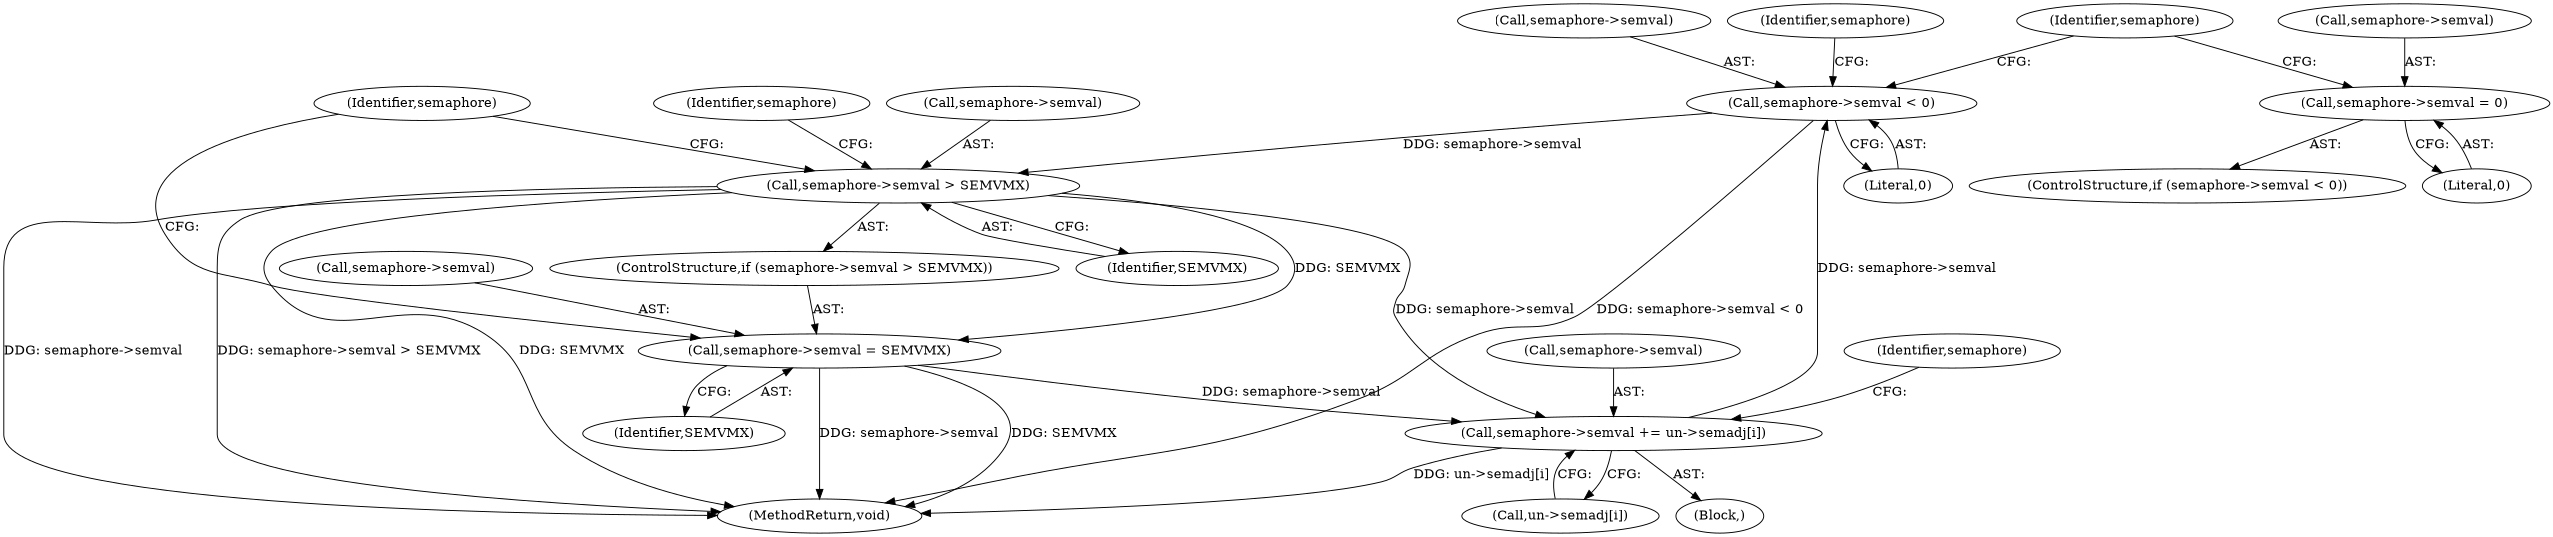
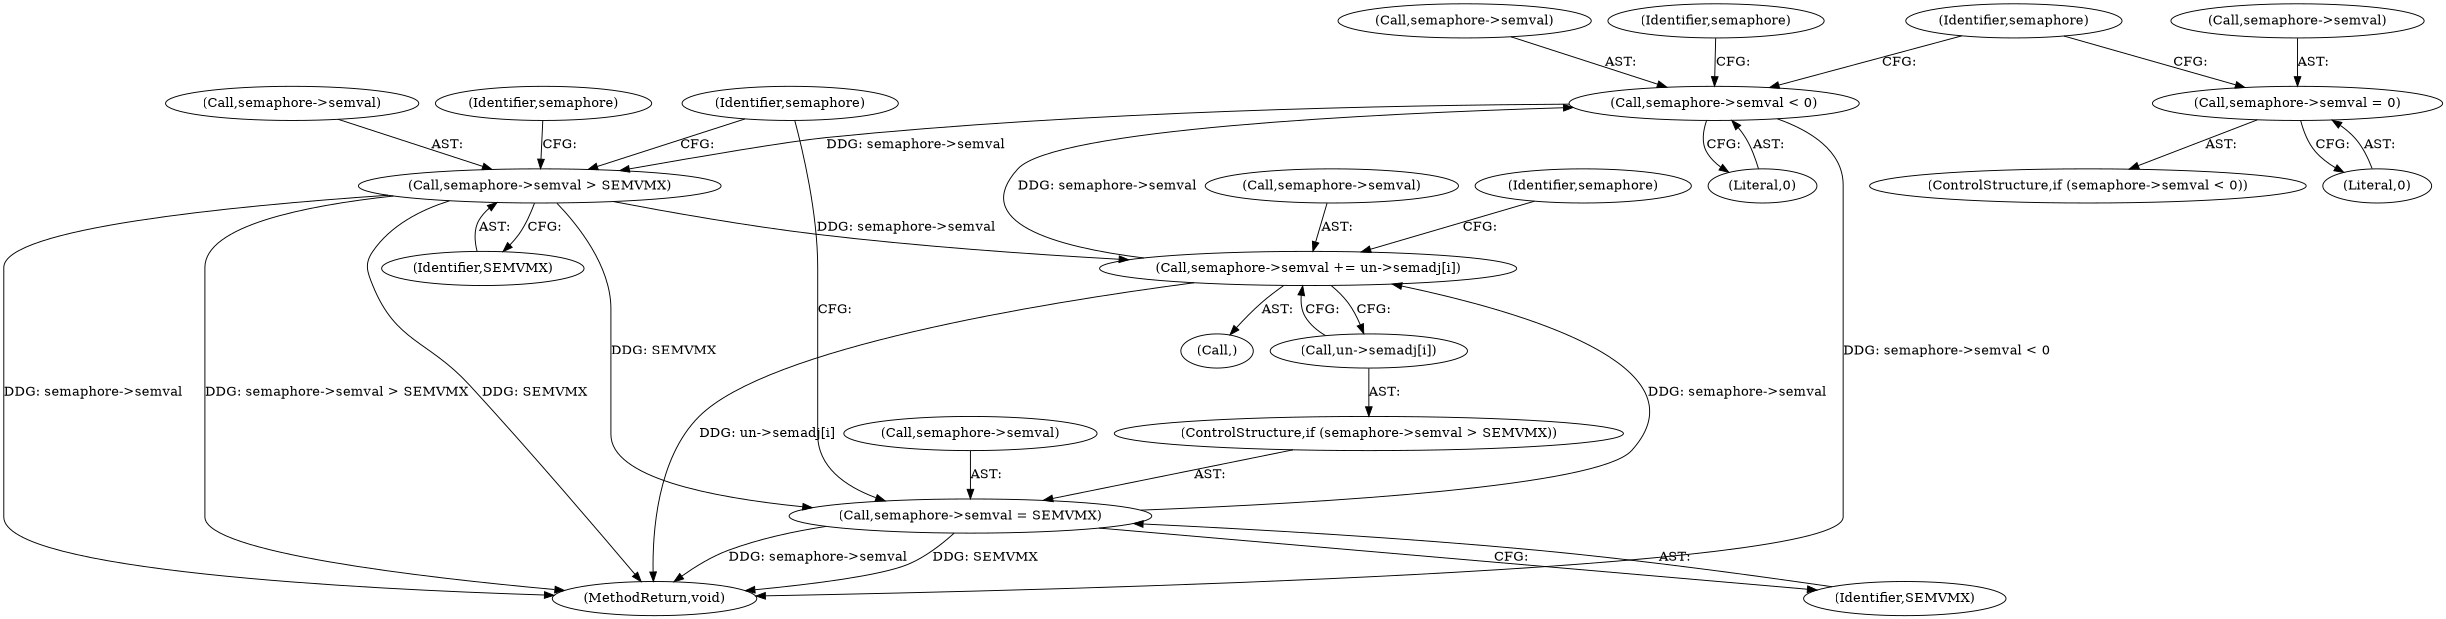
edge "(Call,semaphore->semval > SEMVMX)" -> "(ControlStructure,if (semaphore->semval > SEMVMX))": now "(Call,un->semadj[i])" -> "(ControlStructure,if (semaphore->semval > SEMVMX))"
node "(Block,)": label "(Block,)" -> "(Call,)"
